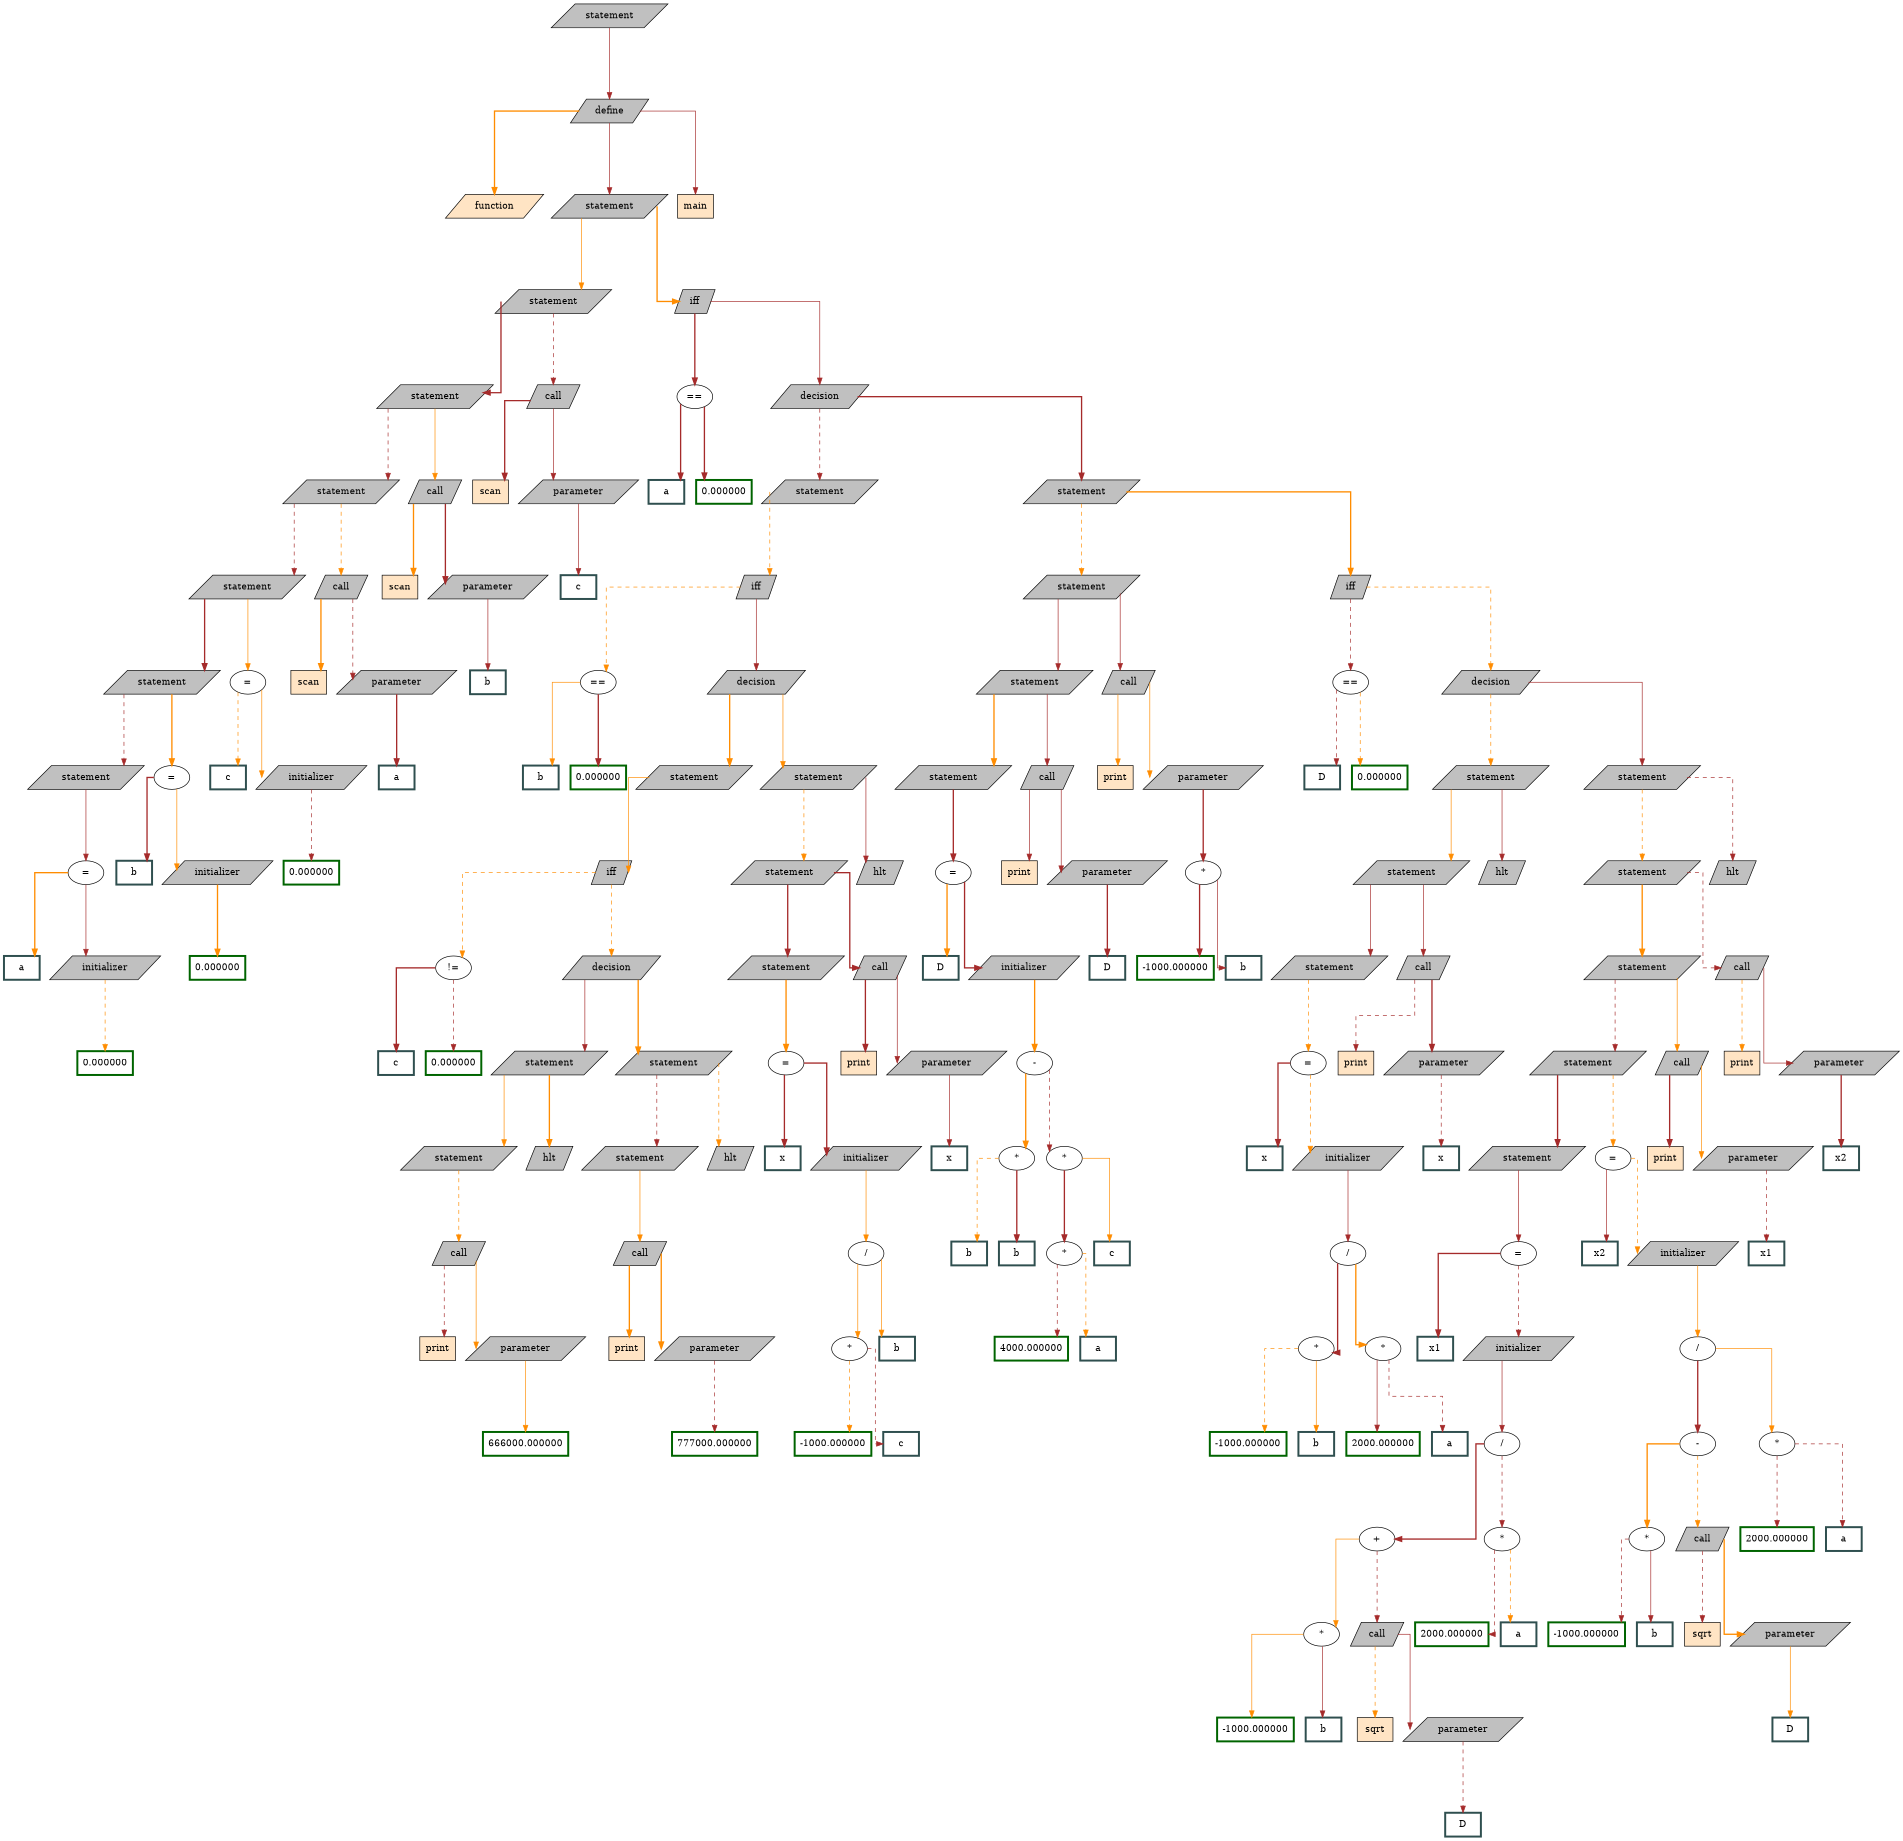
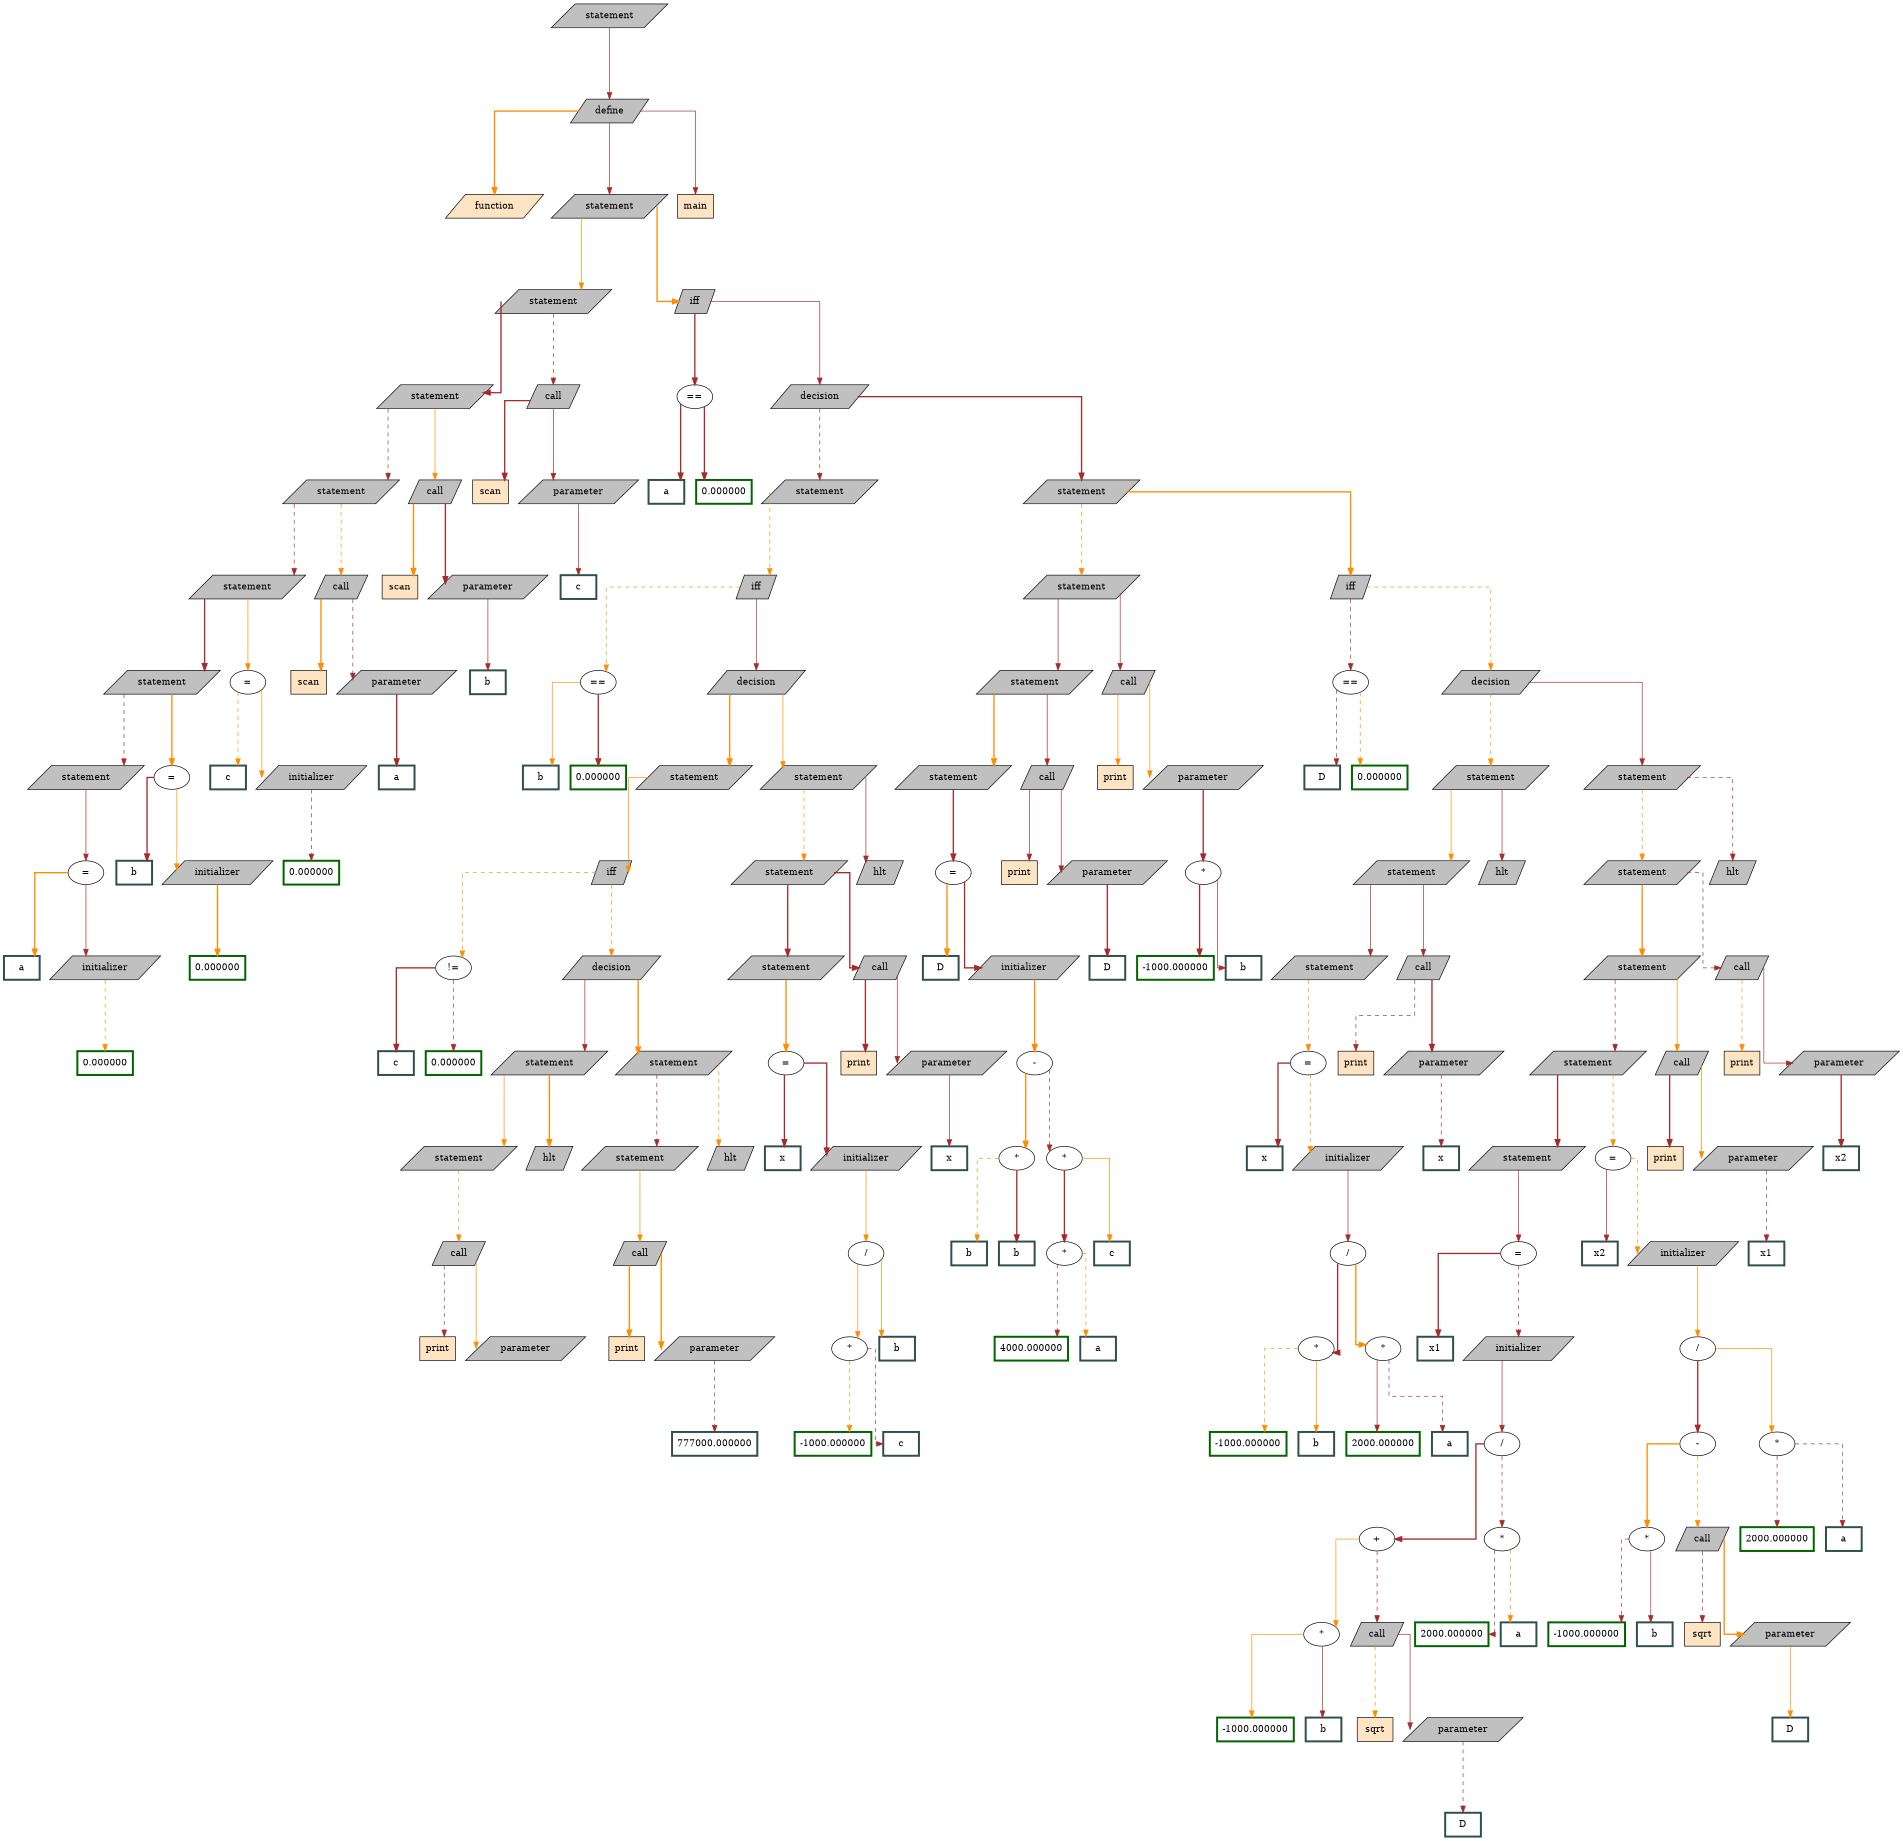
node "666000.000000": removed
node "777000.000000": color darkgreen -> darkslategray
